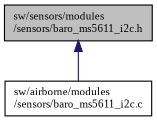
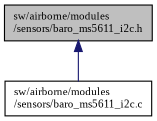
node "sw/sensors/modules /sensors/baro_ms5611_i2c.h": label "sw/sensors/modules /sensors/baro_ms5611_i2c.h" -> "sw/airborne/modules /sensors/baro_ms5611_i2c.h"
